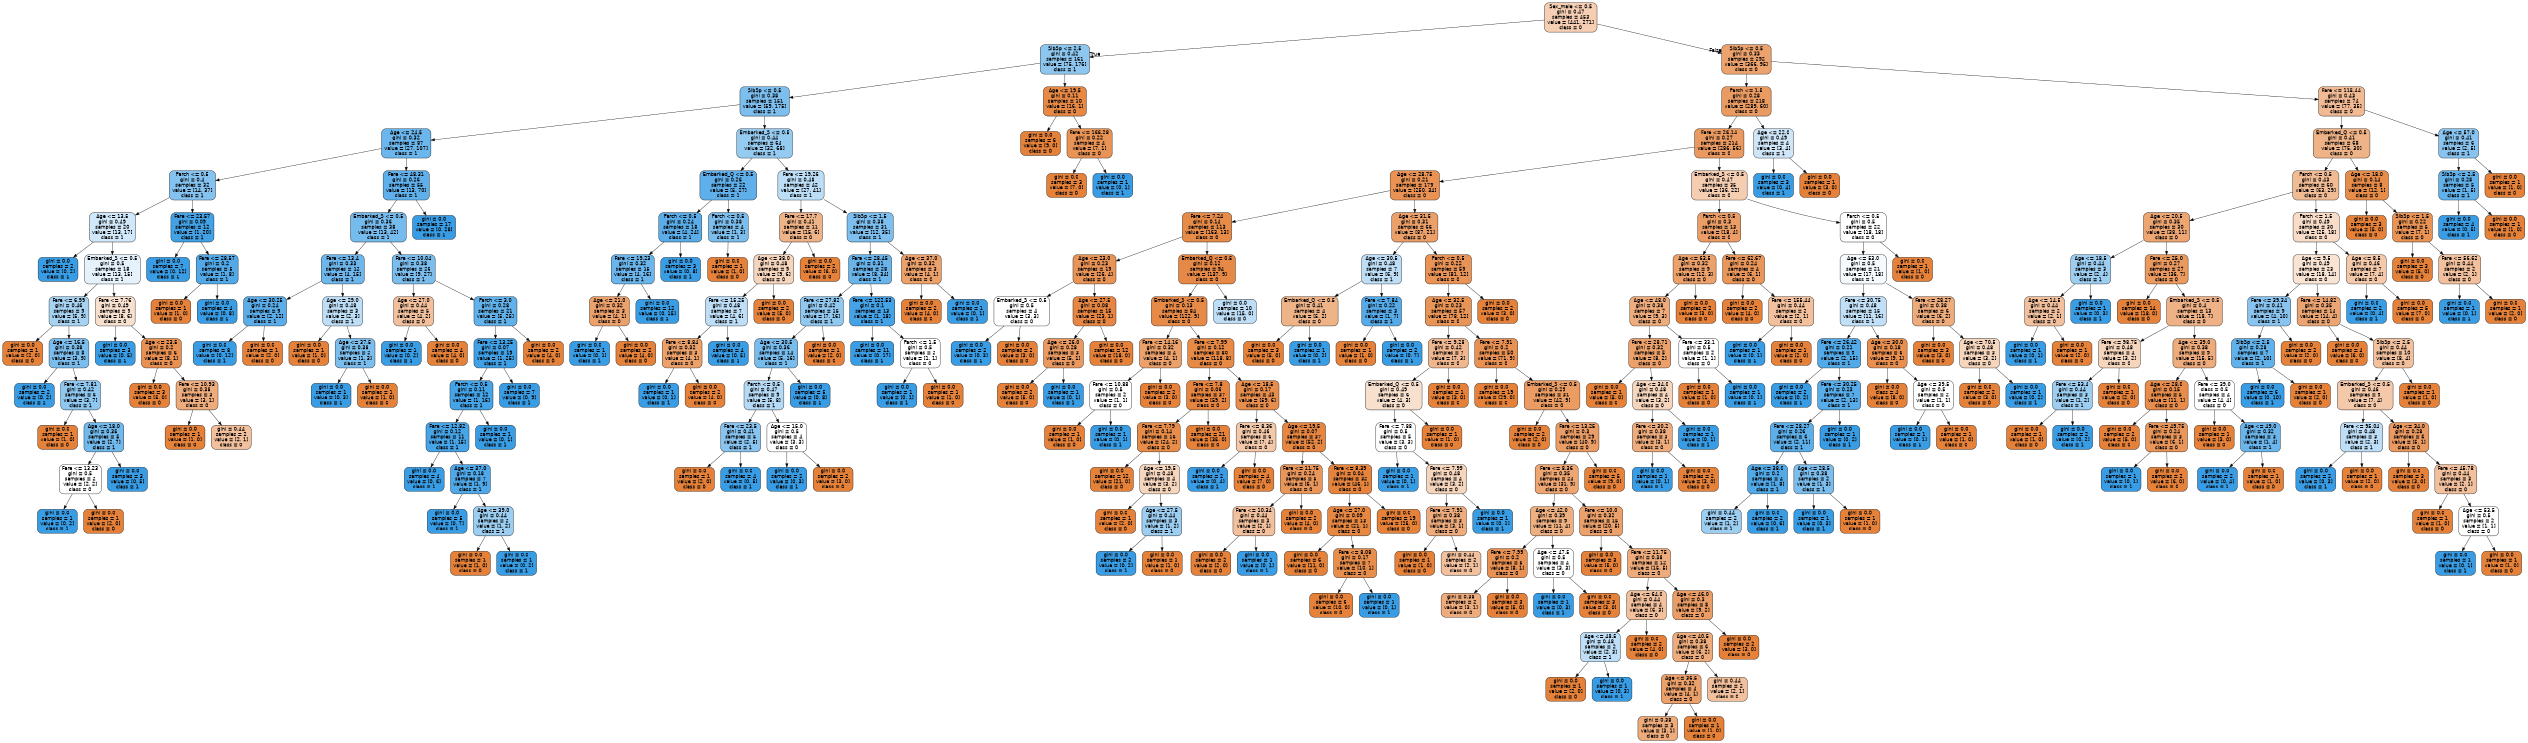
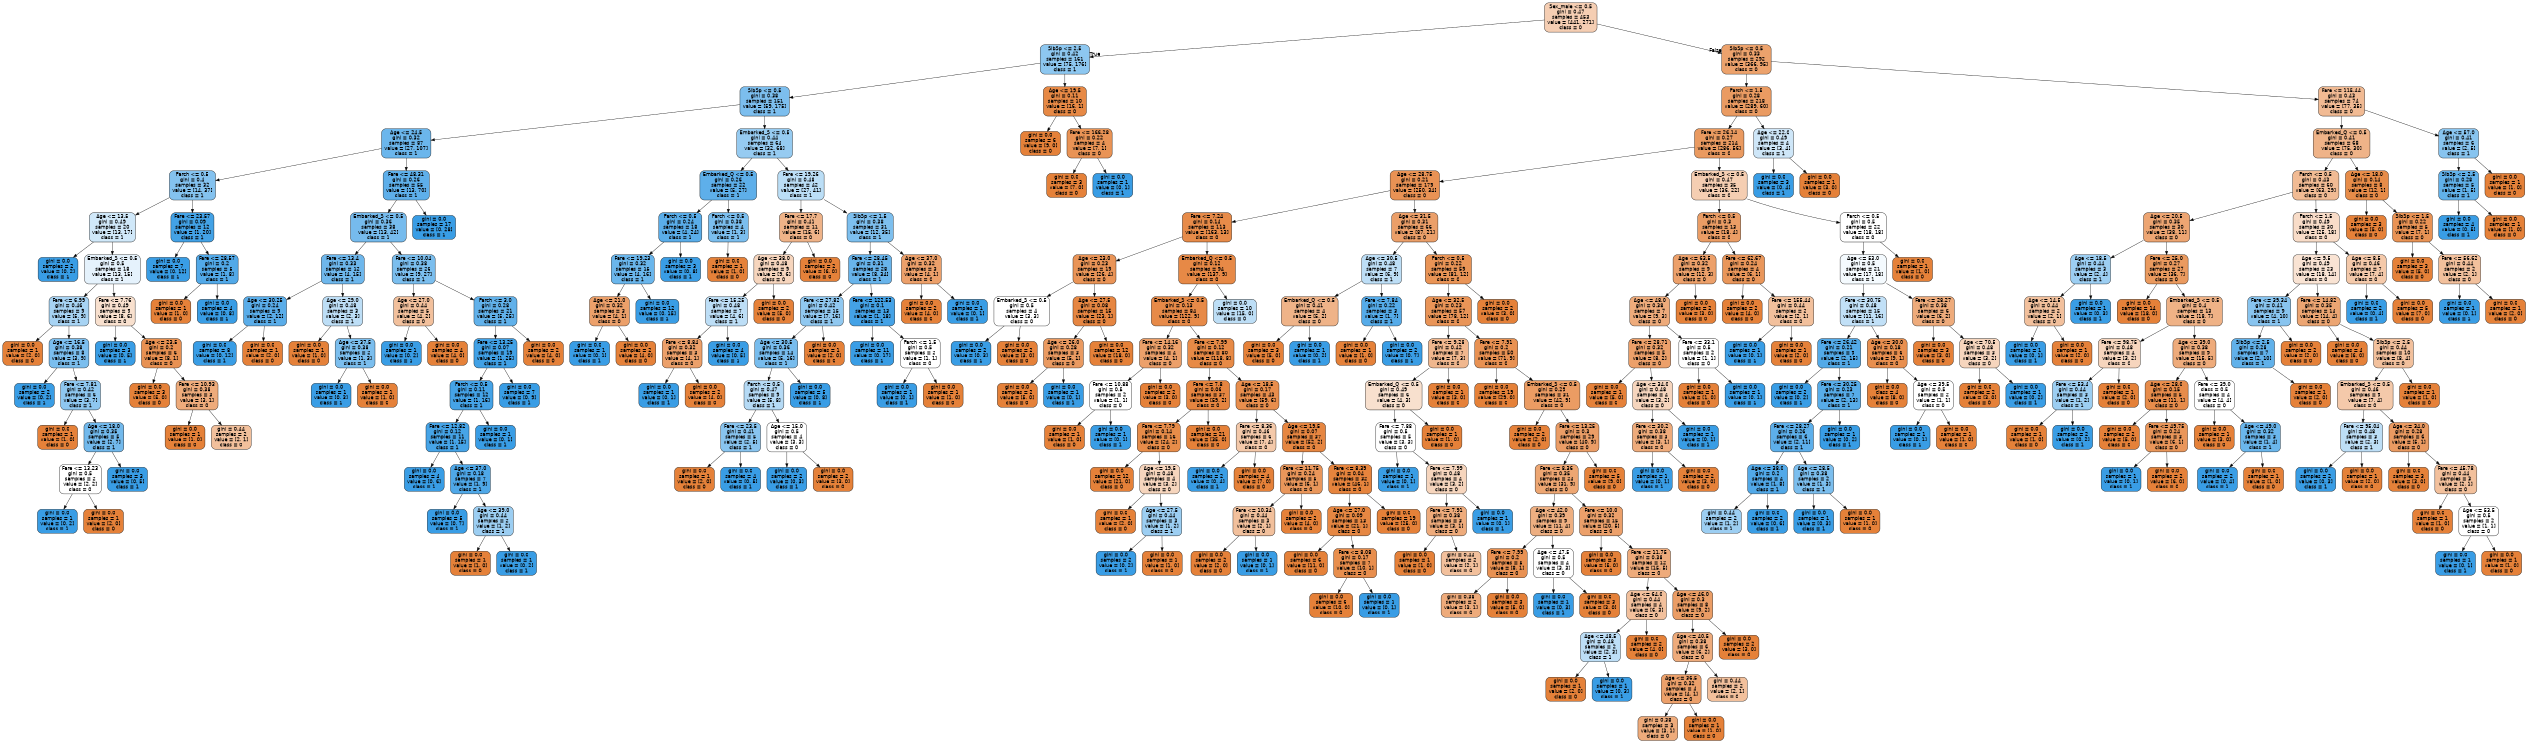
node "gini = 0.0 samples = 6 value = [0, 10] class = 1": removed
edge "Age <= 46.0 gini = 0.3 samples = 8 value = [9, 2] class = 0" -> "Age <= 40.5 gini = 0.38 samples = 6 value = [6, 2] class = 0": added
